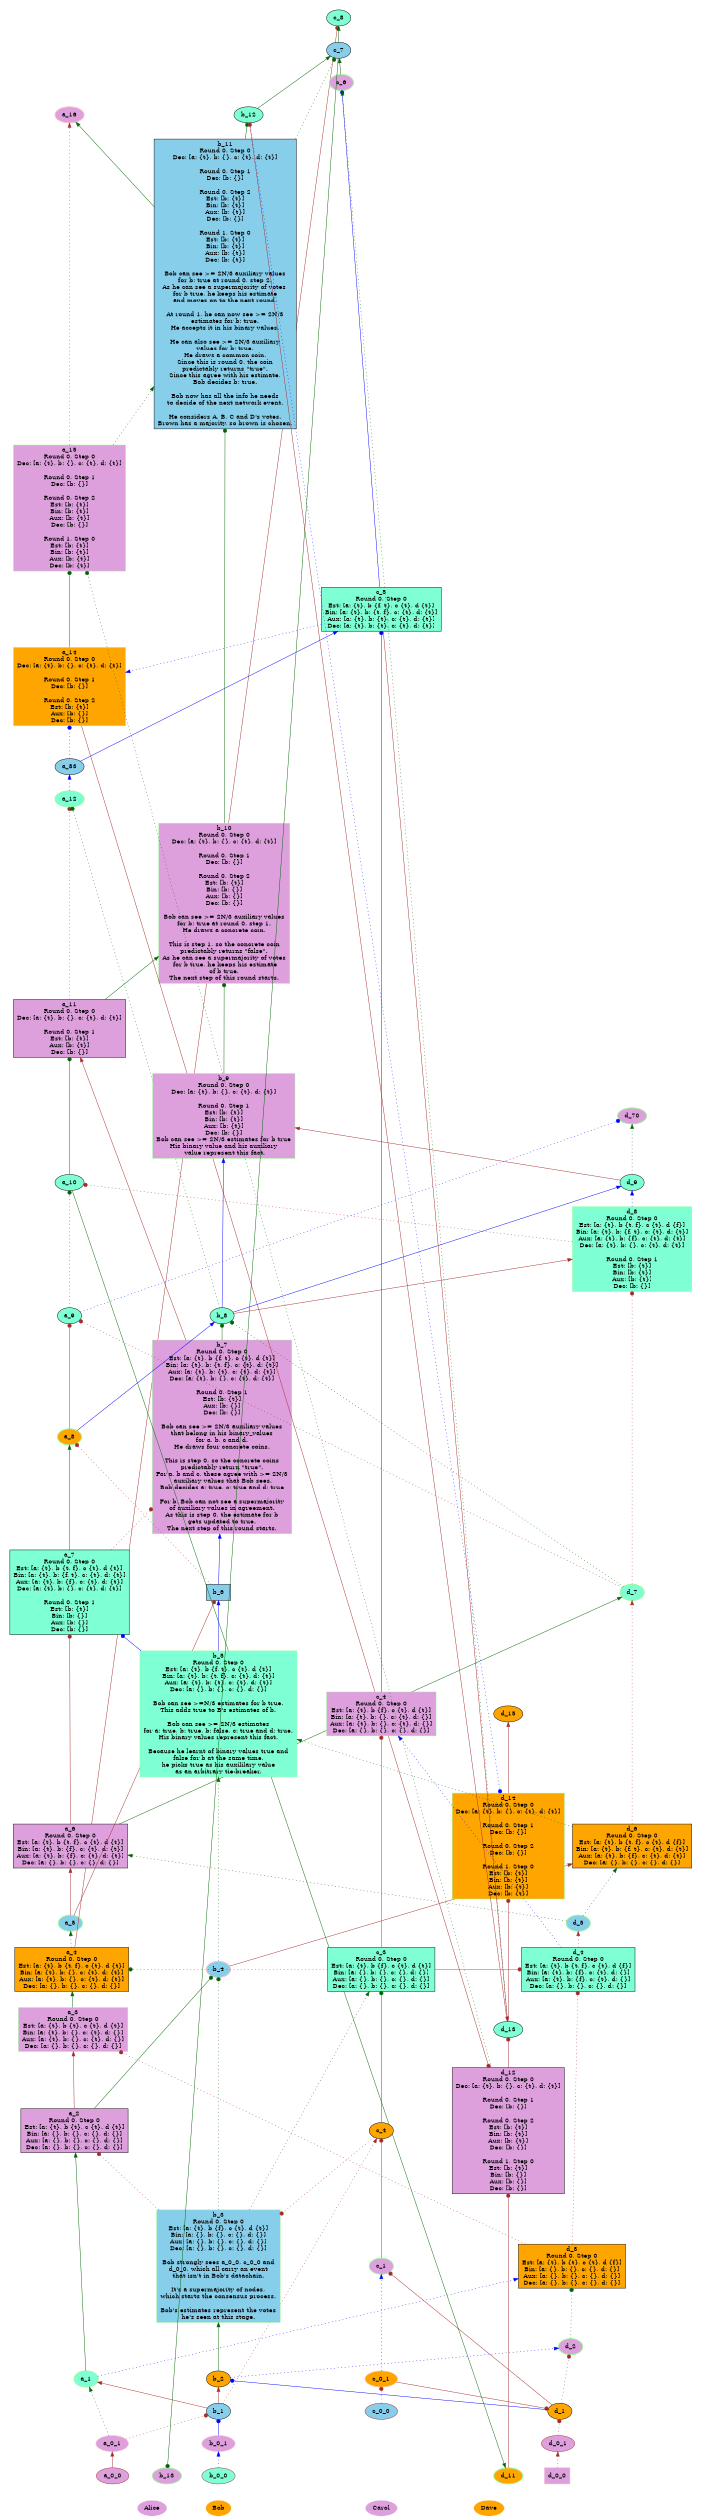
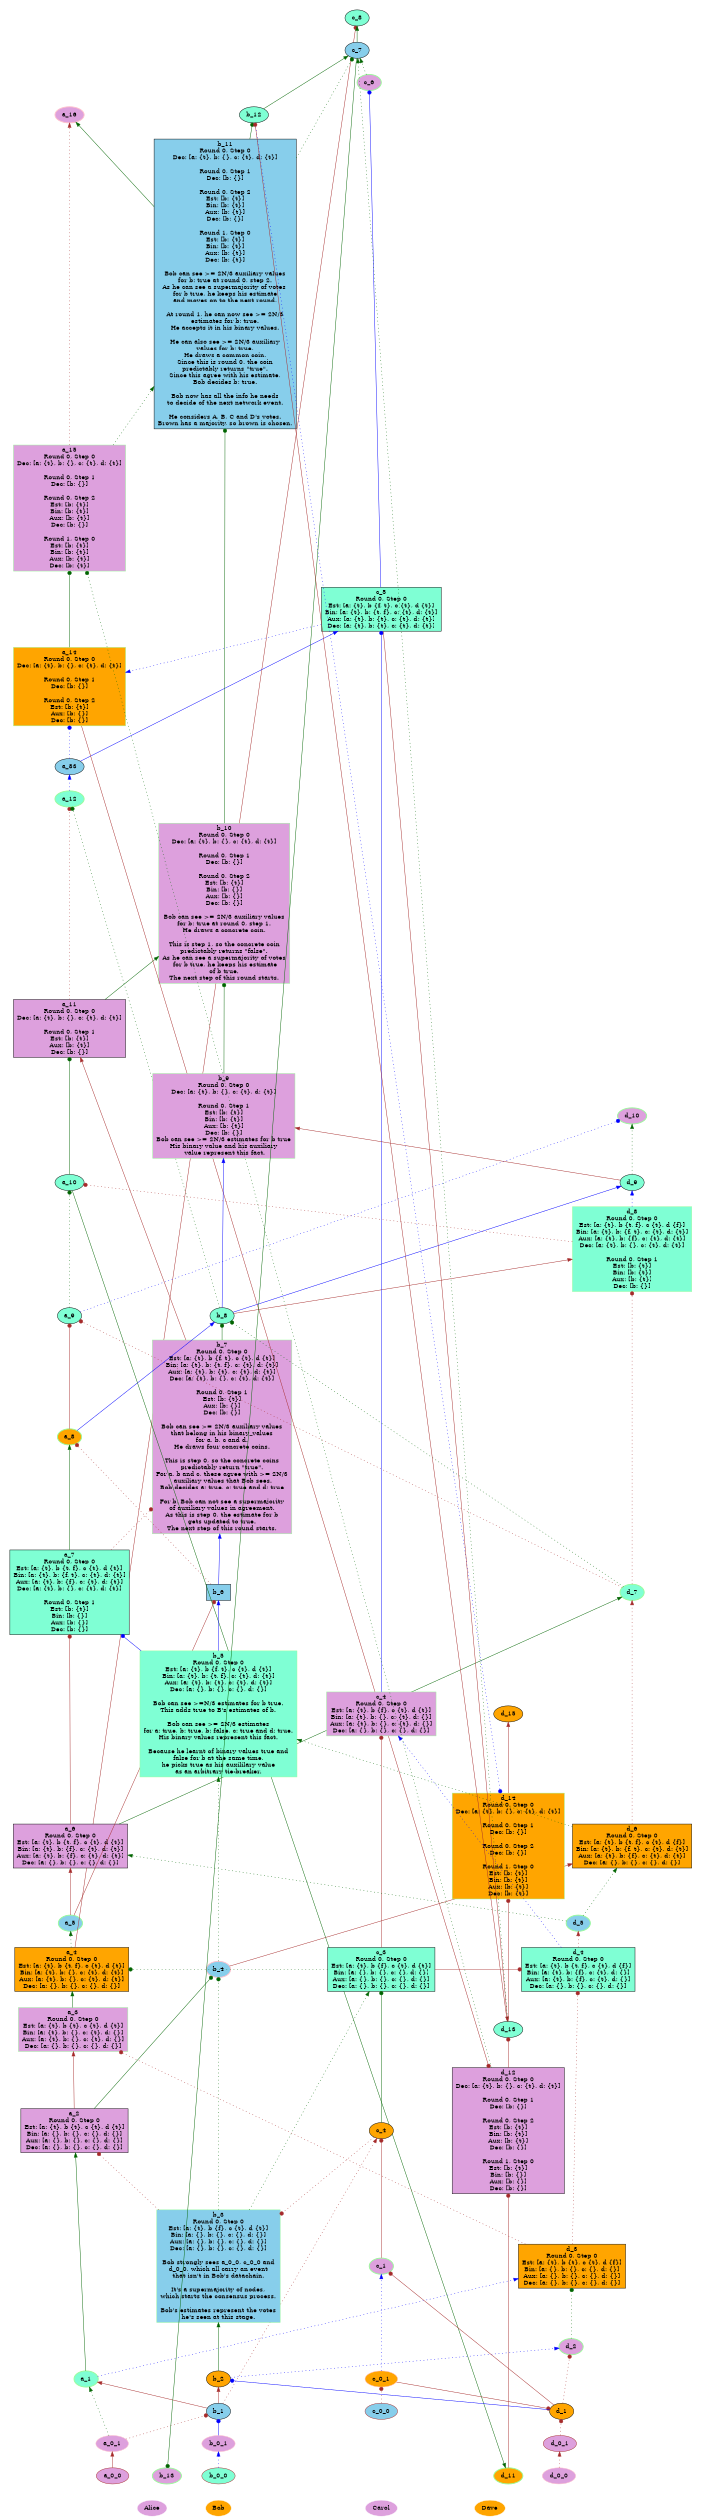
edge "c_6" -> "c_7": style solid -> dotted
edge "d_13" -> "c_6": now "d_13" -> "c_7"
node "d_70": label "d_70" -> "d_10"
node "d_0_0": shape box -> ellipse
